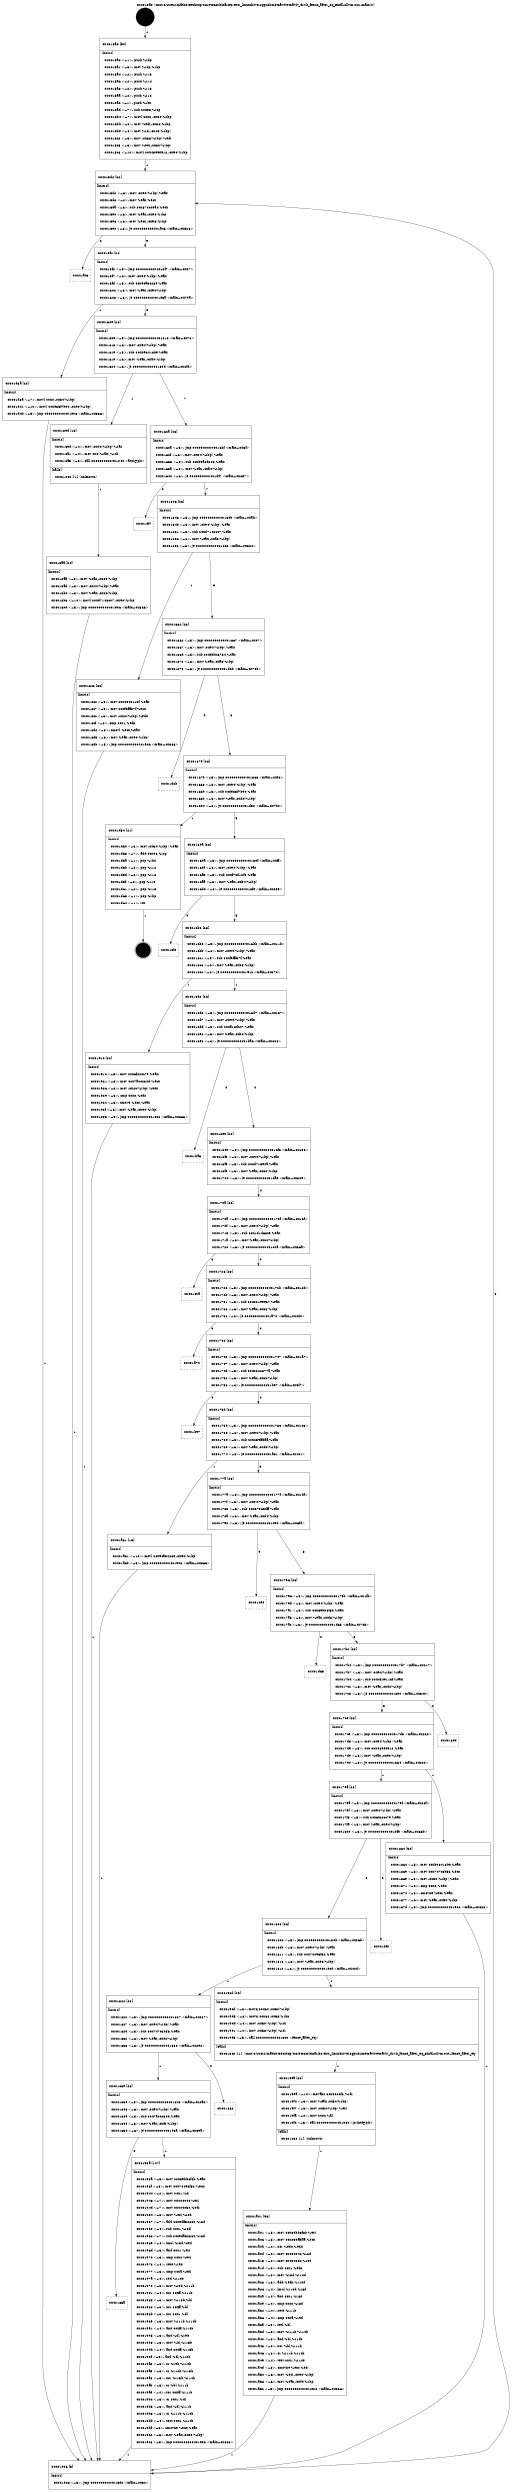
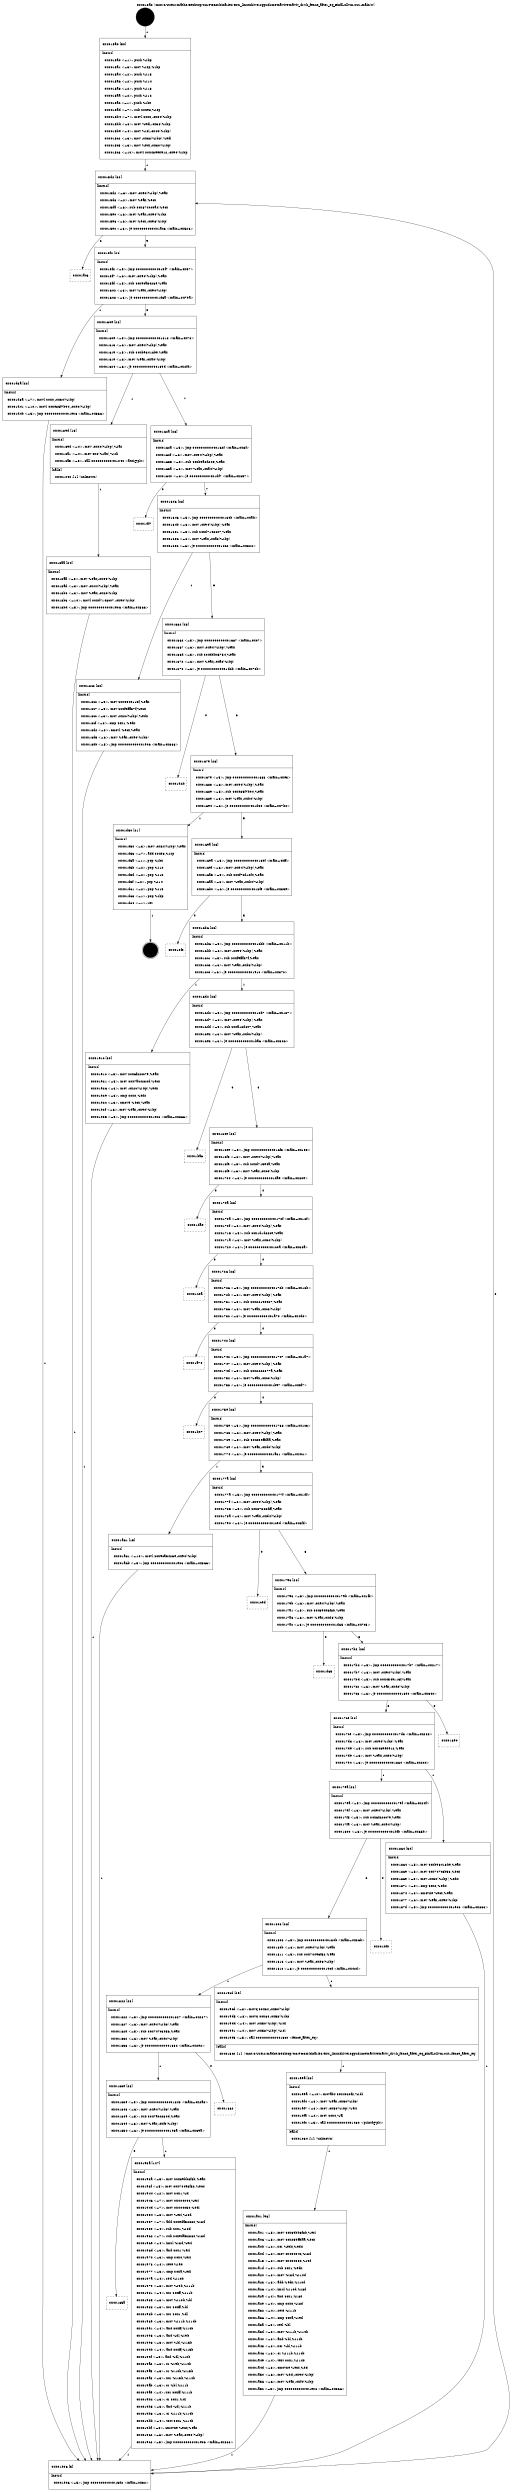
node "0x401dae": added
